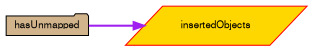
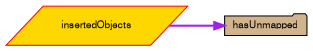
edge "hasUnmapped" -> "insertedObjects": reversed
